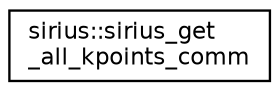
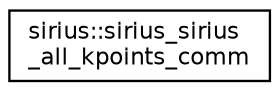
node "sirius::sirius_get _all_kpoints_comm": label "sirius::sirius_get _all_kpoints_comm" -> "sirius::sirius_sirius _all_kpoints_comm"
